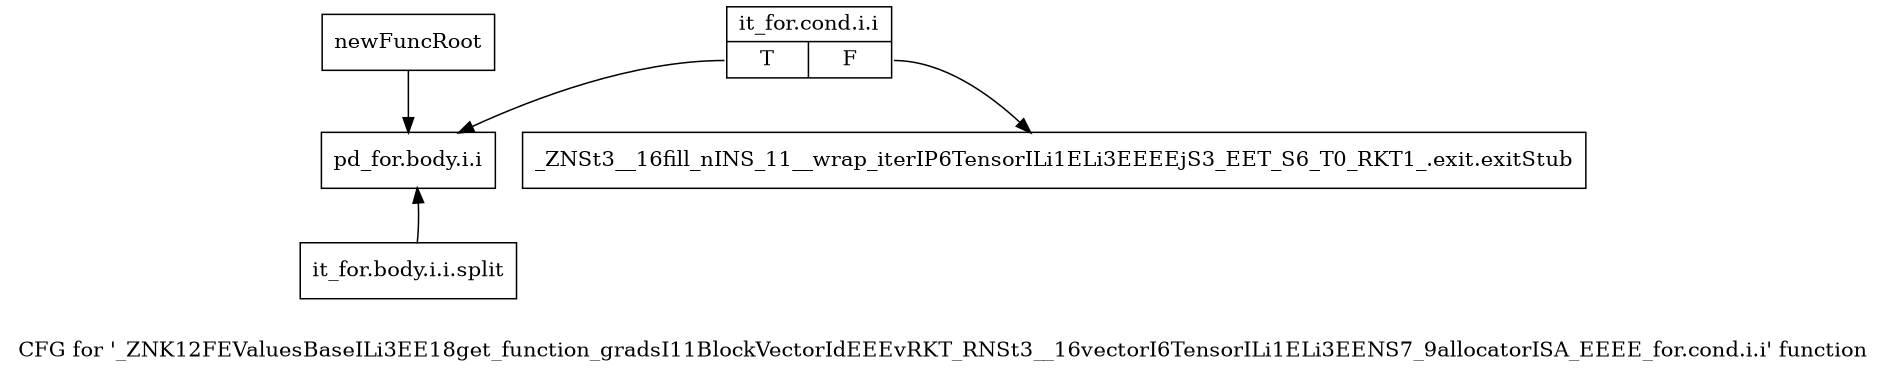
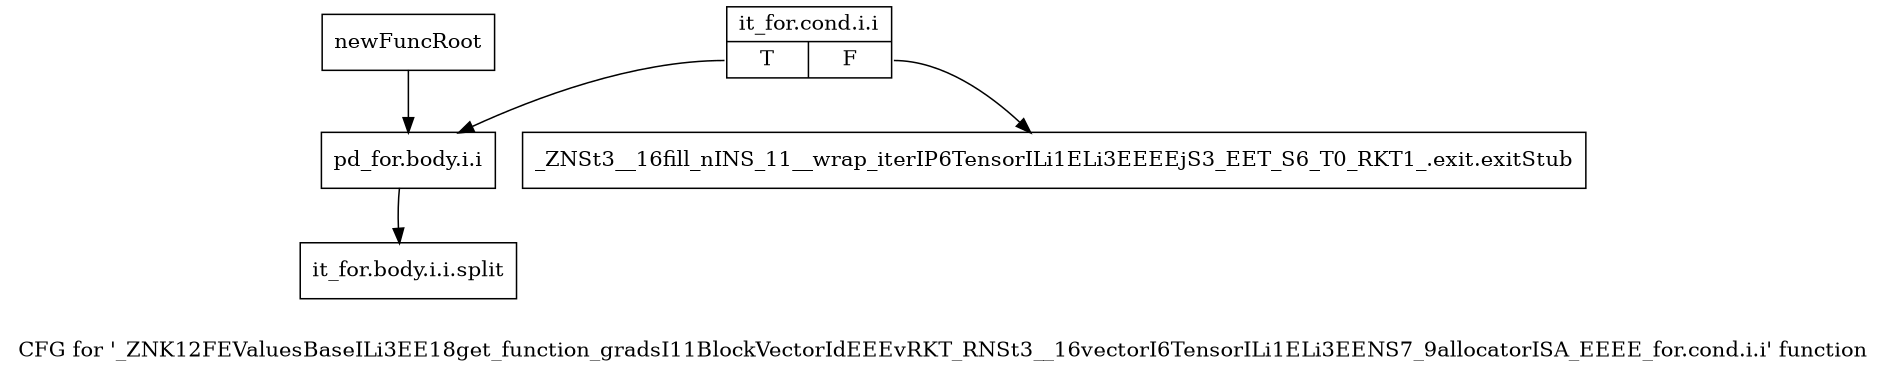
edge "it_for.body.i.i.split" -> "pd_for.body.i.i": reversed
